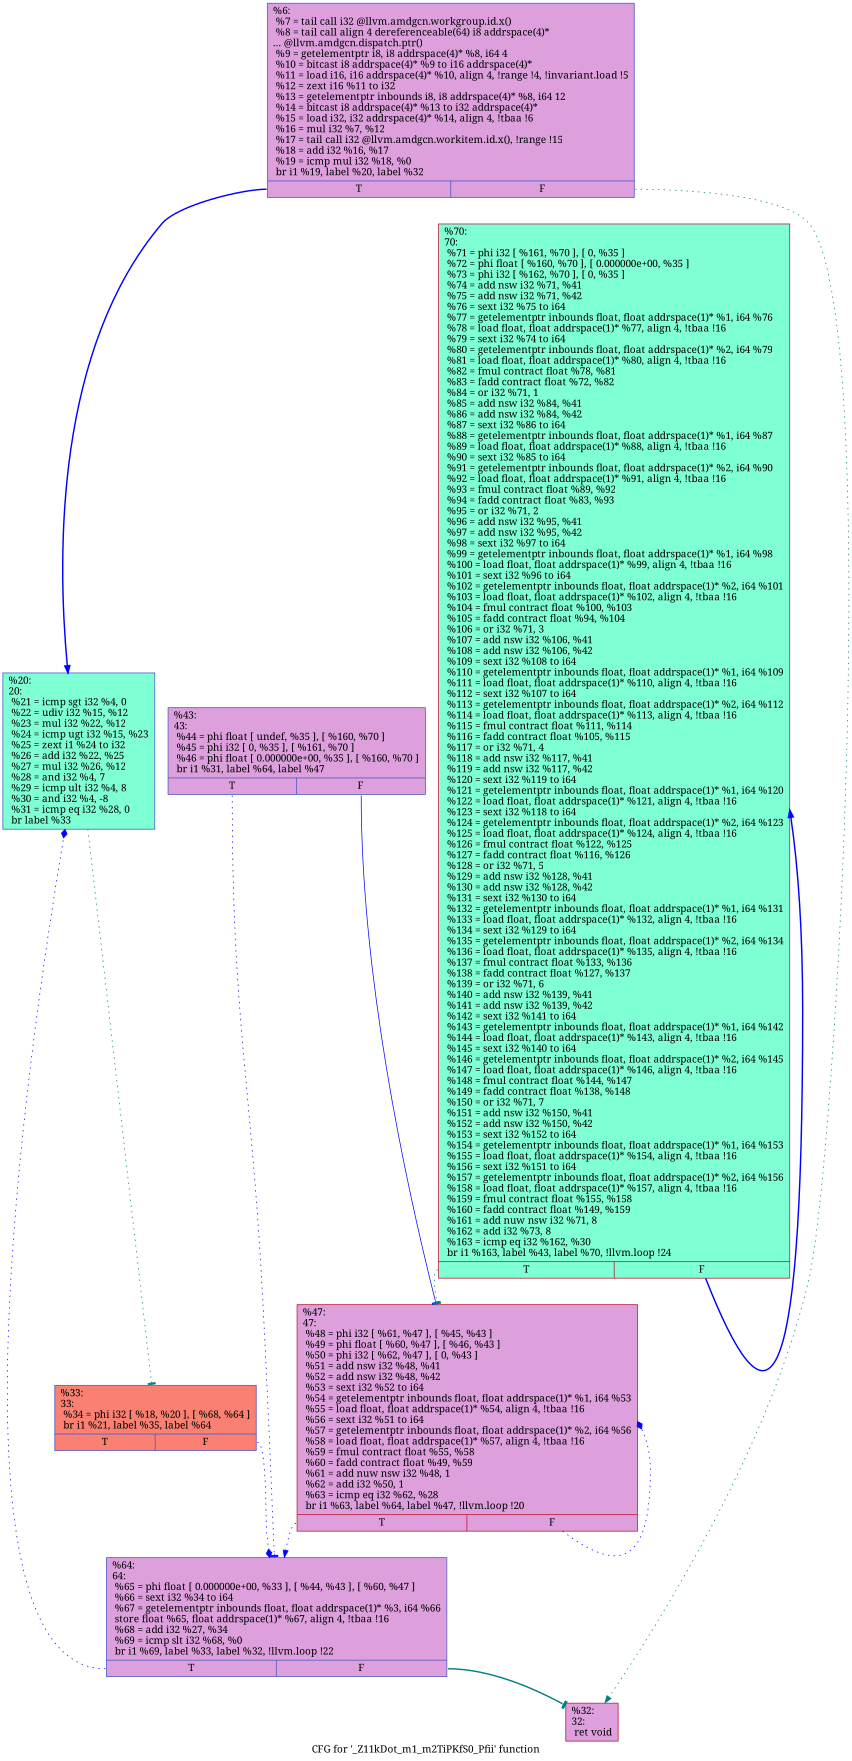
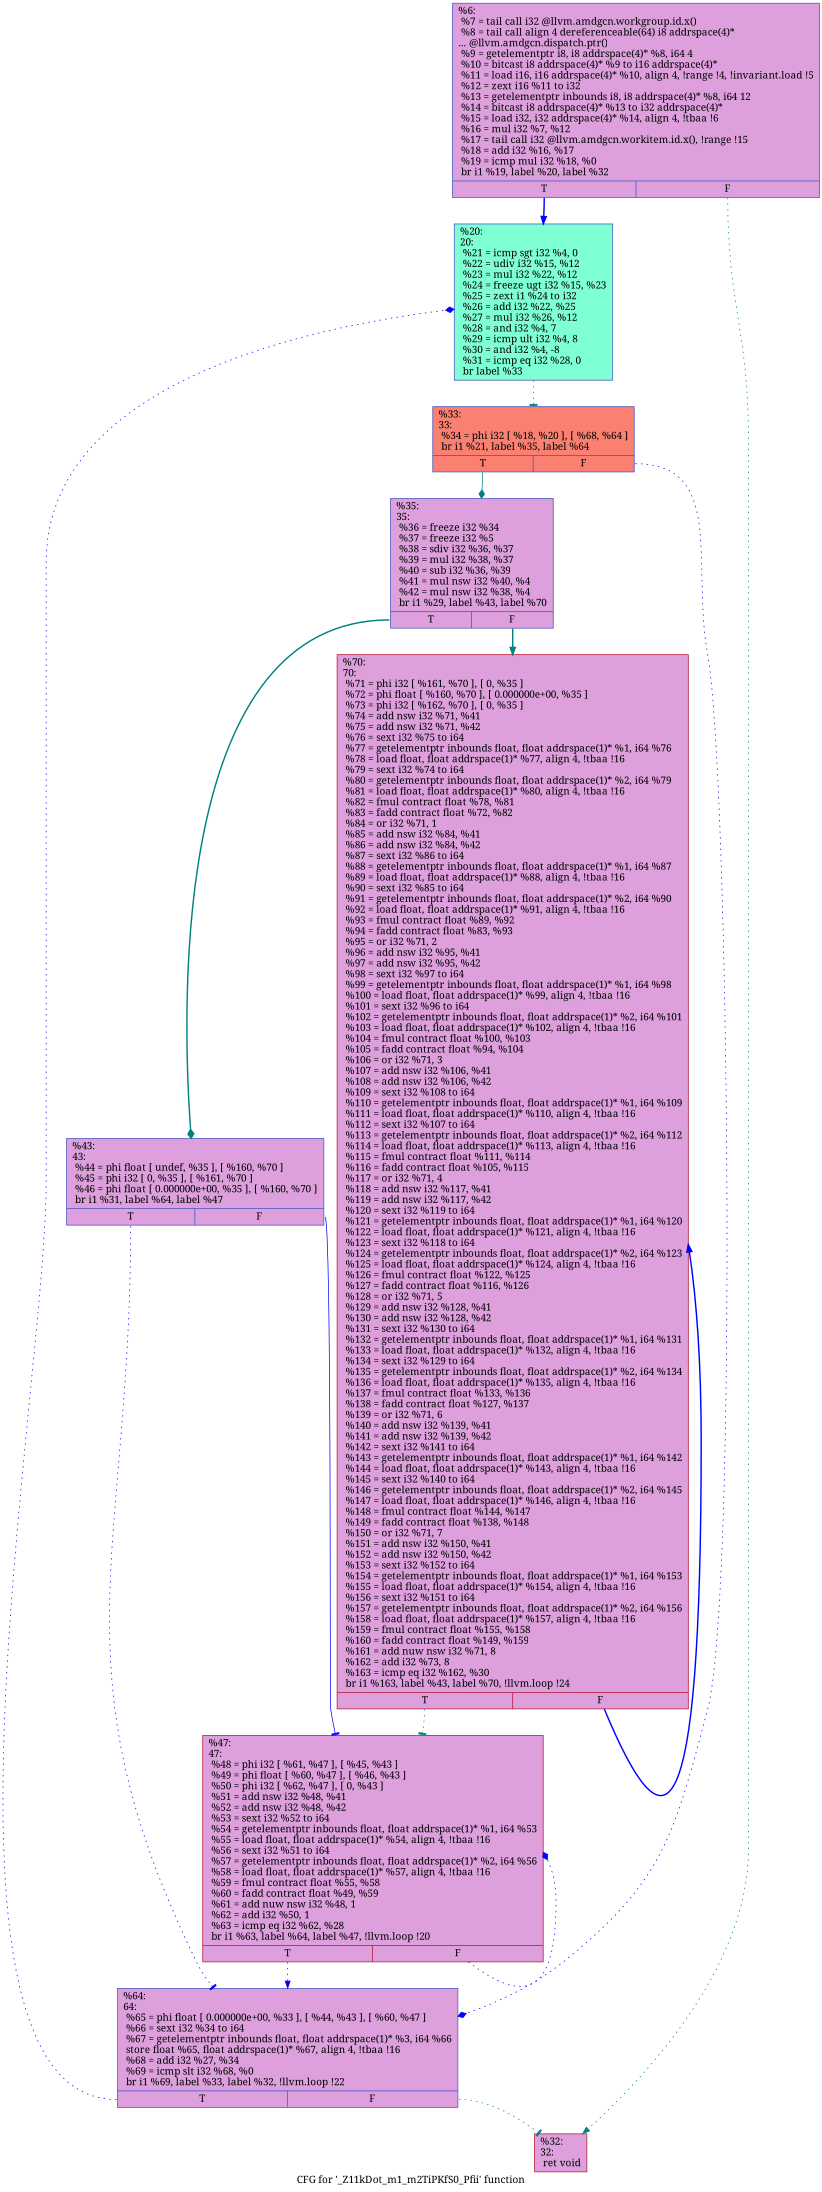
node "%35:": added
node "%20:": text "%24 = icmp ugt i32 %15, %23" -> "%24 = freeze ugt i32 %15, %23"
node "%70:": fillcolor aquamarine -> plum
edge "%64:" -> "%32:": style bold -> dotted
